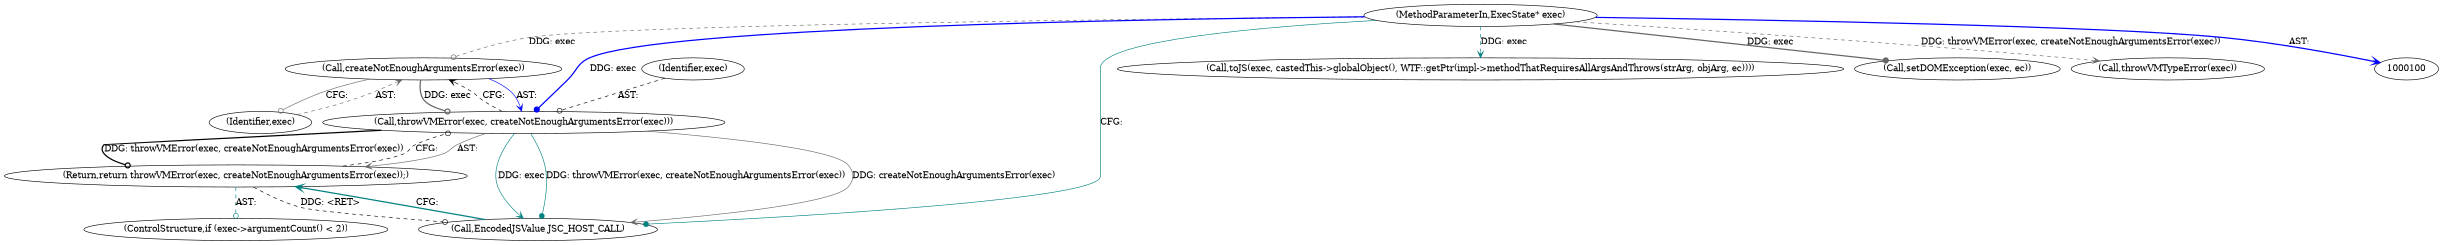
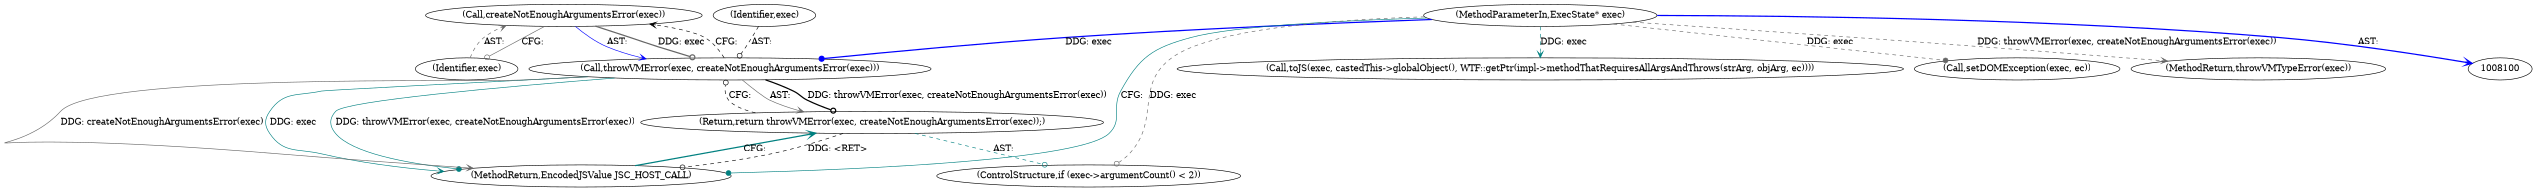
edge "(MethodParameterIn,ExecState* exec)" -> "(Call,createNotEnoughArgumentsError(exec))": now "(MethodParameterIn,ExecState* exec)" -> "(ControlStructure,if (exec->argumentCount() < 2))"
edge "(MethodParameterIn,ExecState* exec)" -> "(Call,setDOMException(exec, ec))": style bold -> dashed
node "(Call,throwVMTypeError(exec))": label "(Call,throwVMTypeError(exec))" -> "(MethodReturn,throwVMTypeError(exec))"
node "1000100": label "1000100" -> "1008100"
node "(Call,EncodedJSValue JSC_HOST_CALL)": label "(Call,EncodedJSValue JSC_HOST_CALL)" -> "(MethodReturn,EncodedJSValue JSC_HOST_CALL)"
